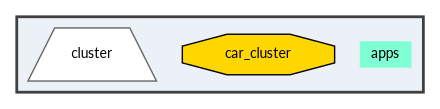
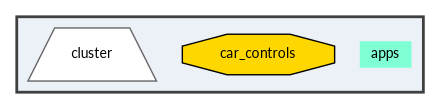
node "car_cluster": label "car_cluster" -> "car_controls"
